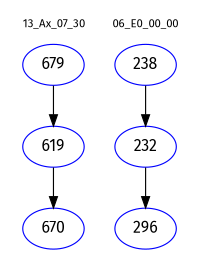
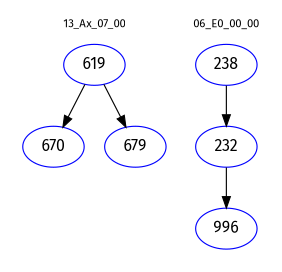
cluster "13_Ax_07_30": label "13_Ax_07_30" -> "13_Ax_07_00"
edge "679" -> "619": reversed
node "296": label "296" -> "996"
